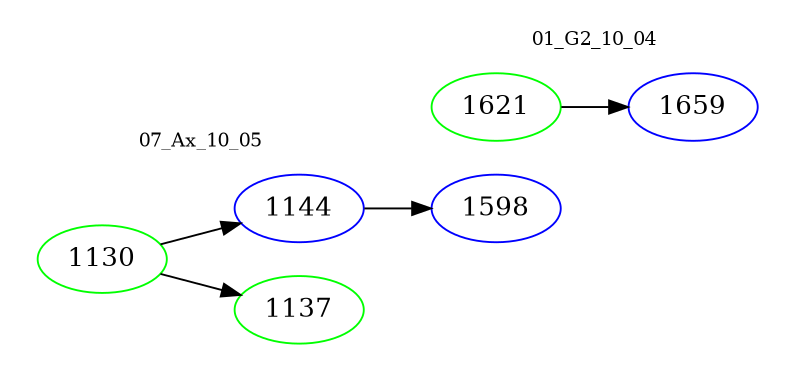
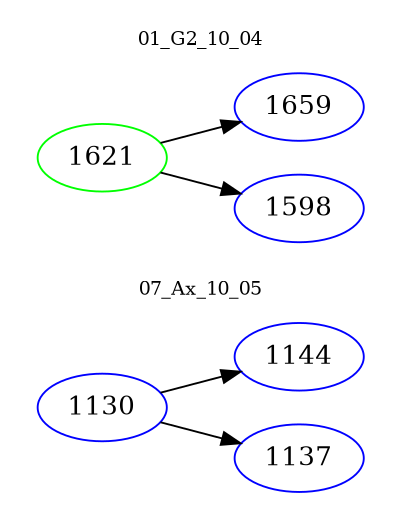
edge "1144" -> "1598": now "1621" -> "1598"
node "1130": color green -> blue
node "1137": color green -> blue
